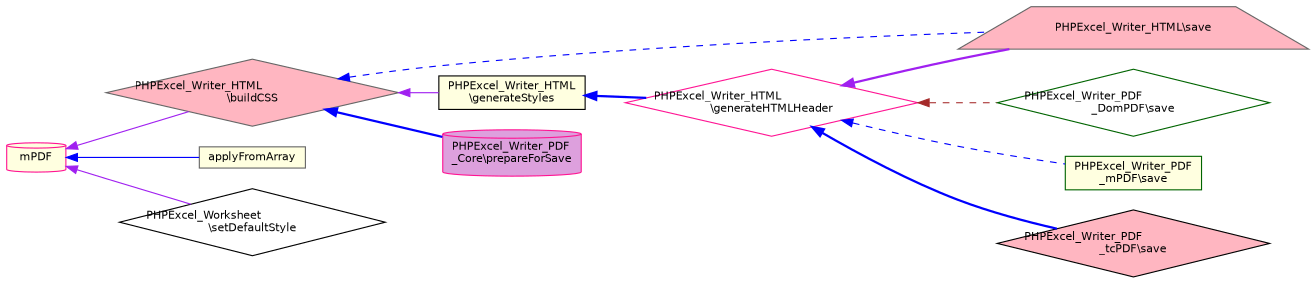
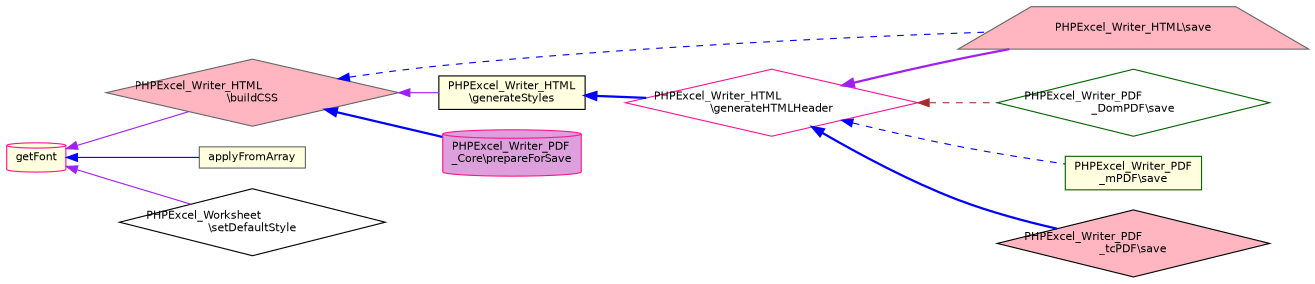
node "mPDF": label "mPDF" -> "getFont"
